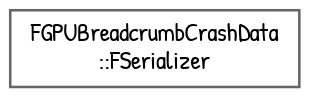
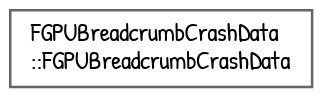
node "FGPUBreadcrumbCrashData ::FSerializer": label "FGPUBreadcrumbCrashData ::FSerializer" -> "FGPUBreadcrumbCrashData ::FGPUBreadcrumbCrashData"
